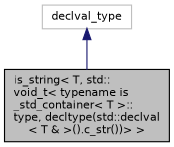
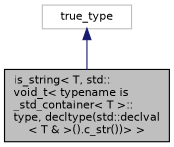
node "declval_type": label "declval_type" -> "true_type"
